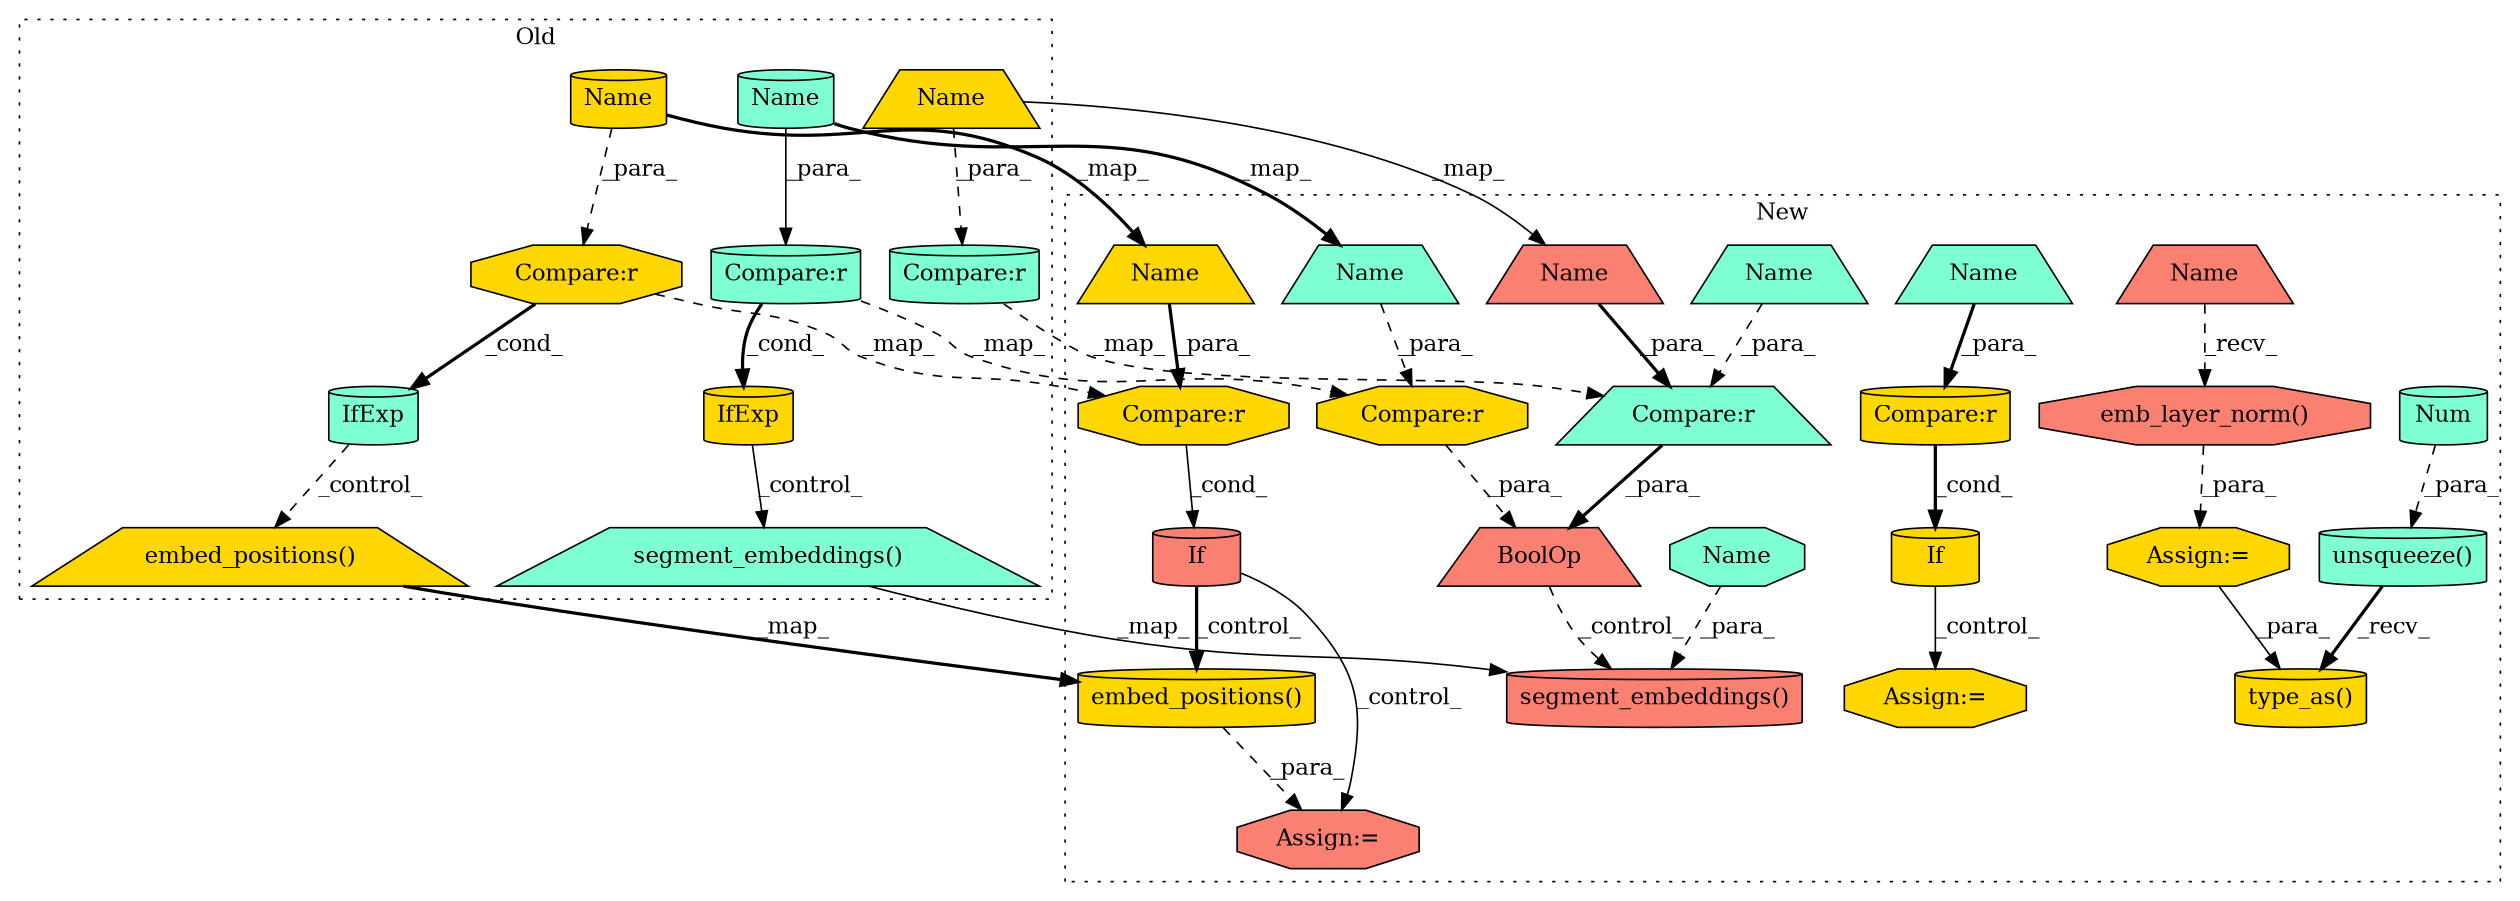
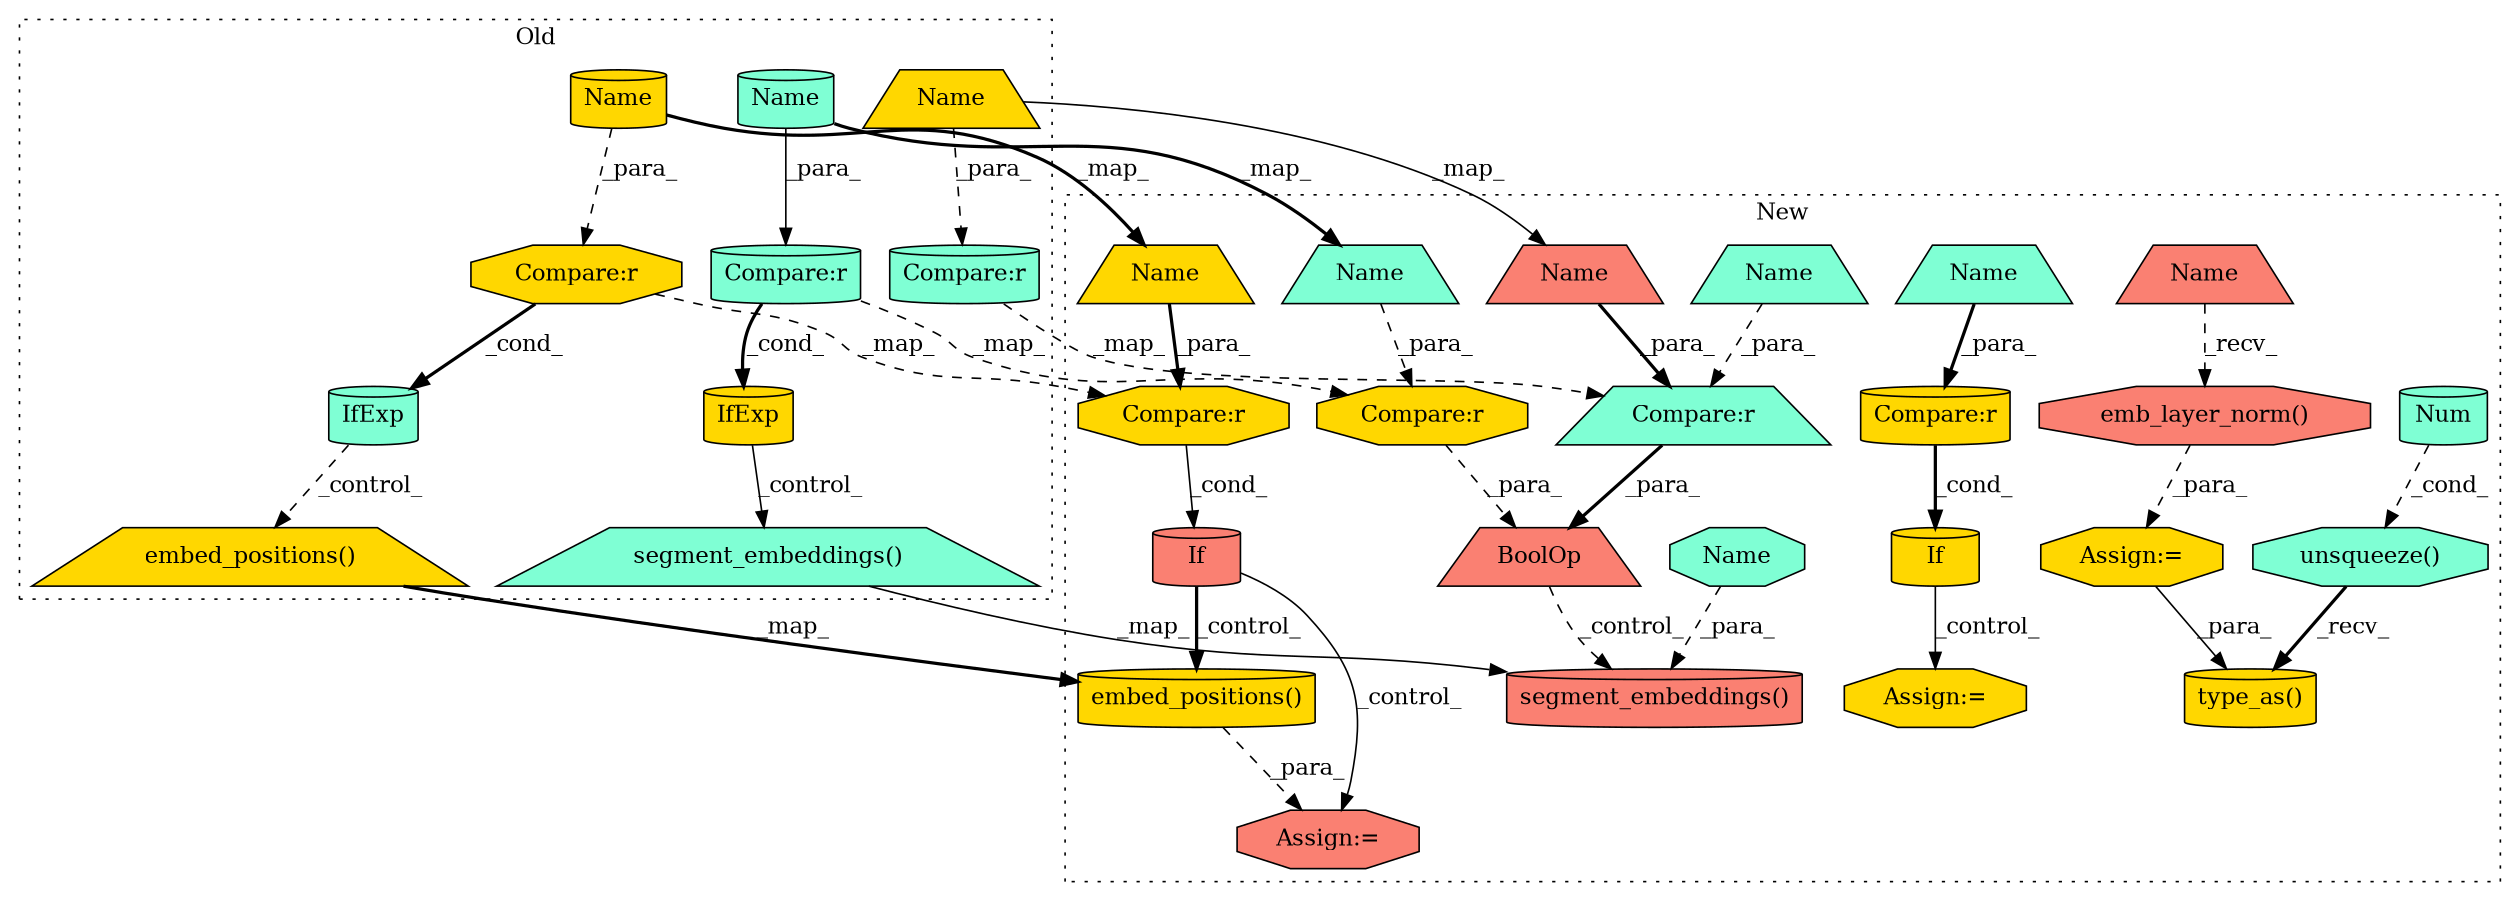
edge "Num" -> "unsqueeze()": label "_para_" -> "_cond_"
node "unsqueeze()": shape cylinder -> octagon
